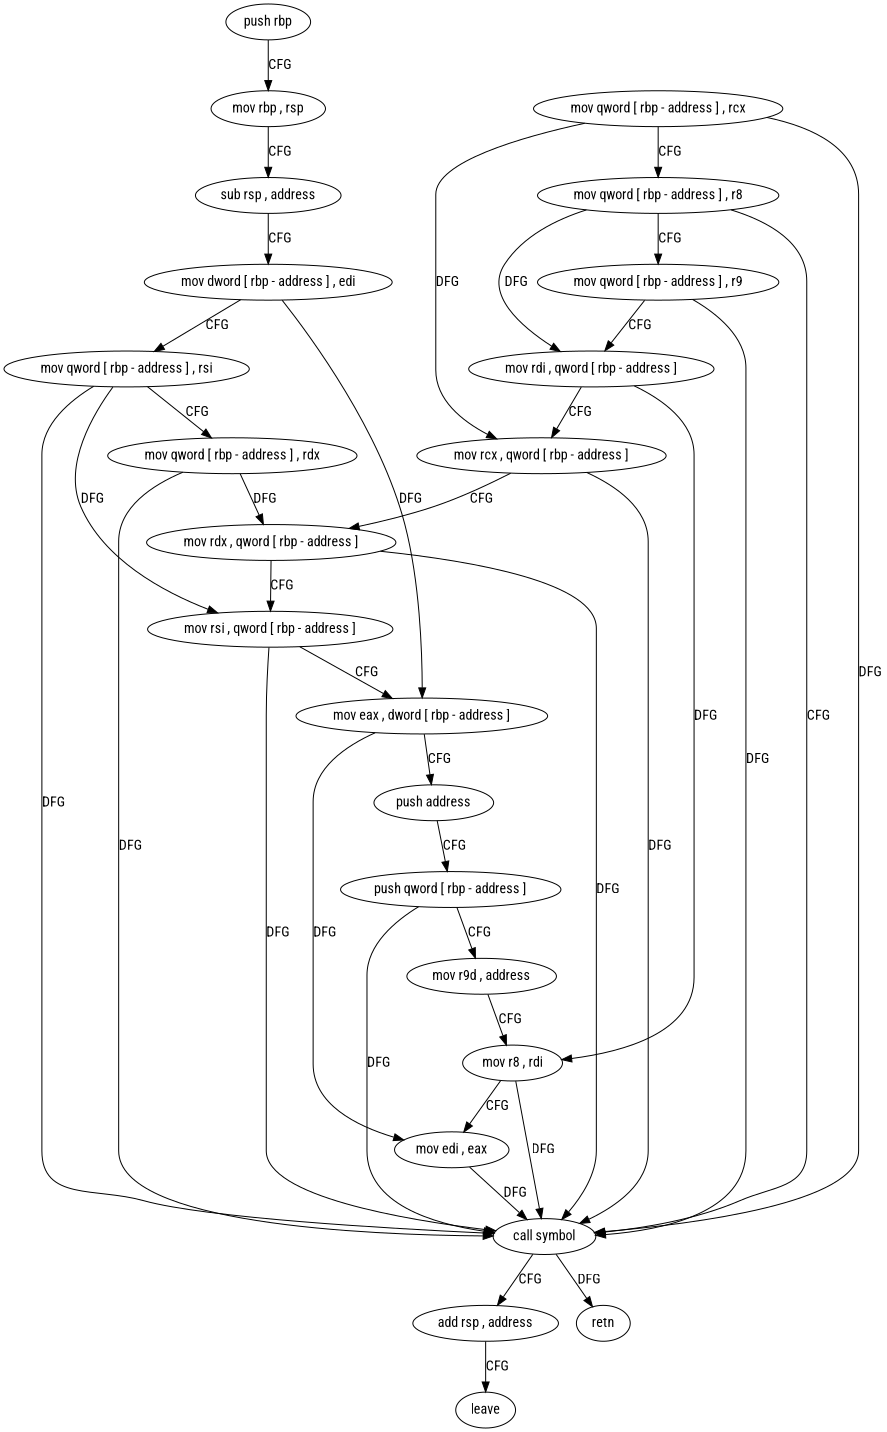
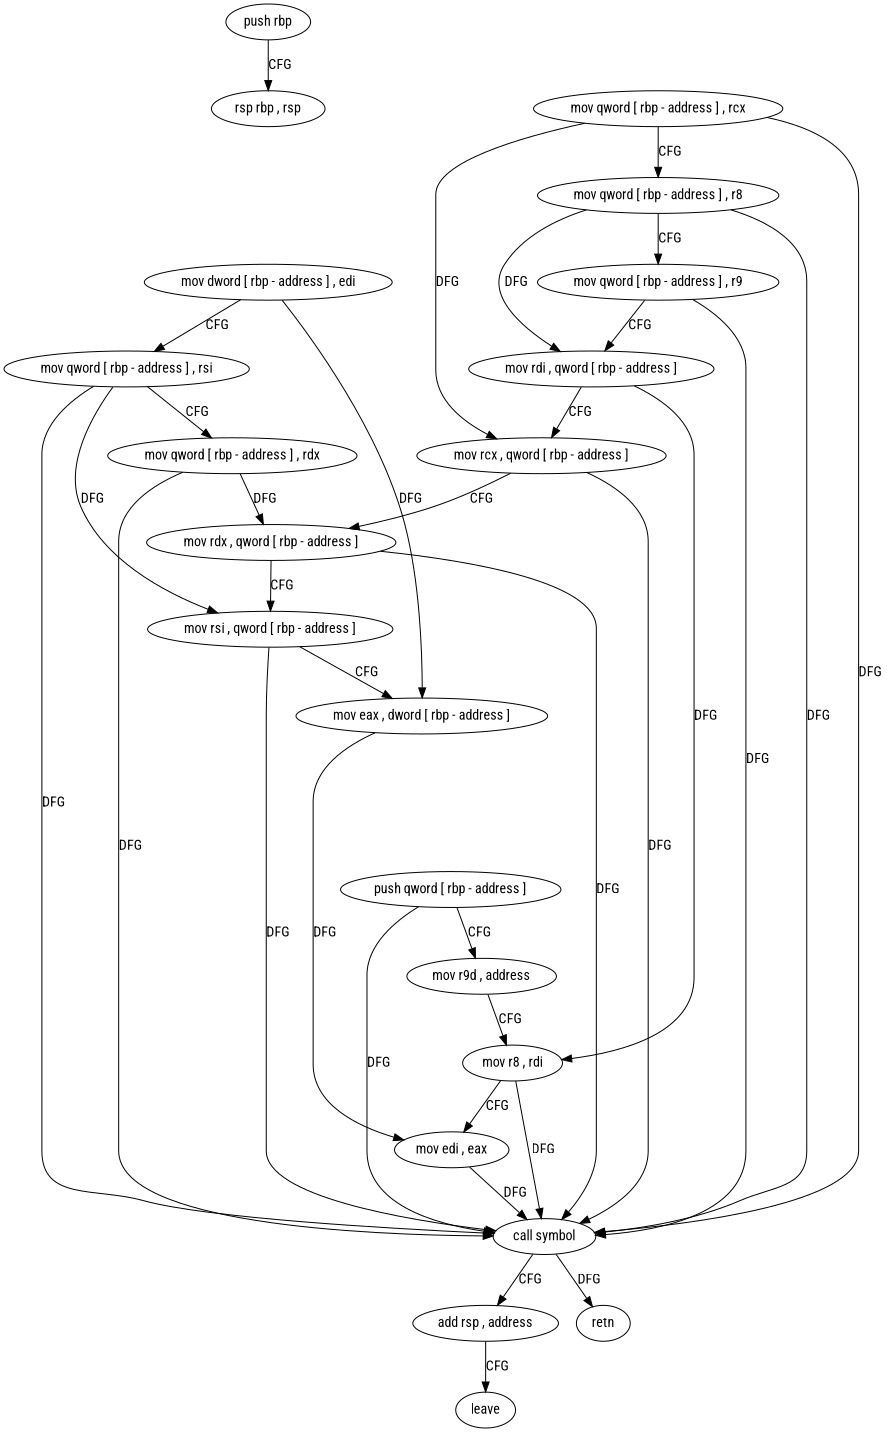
node "mov rbp , rsp": label "mov rbp , rsp" -> "rsp rbp , rsp"
node "sub rsp , address": removed
edge "mov qword [ rbp - address ] , r8" -> "call symbol": label "CFG" -> "DFG"
node "push address": removed
